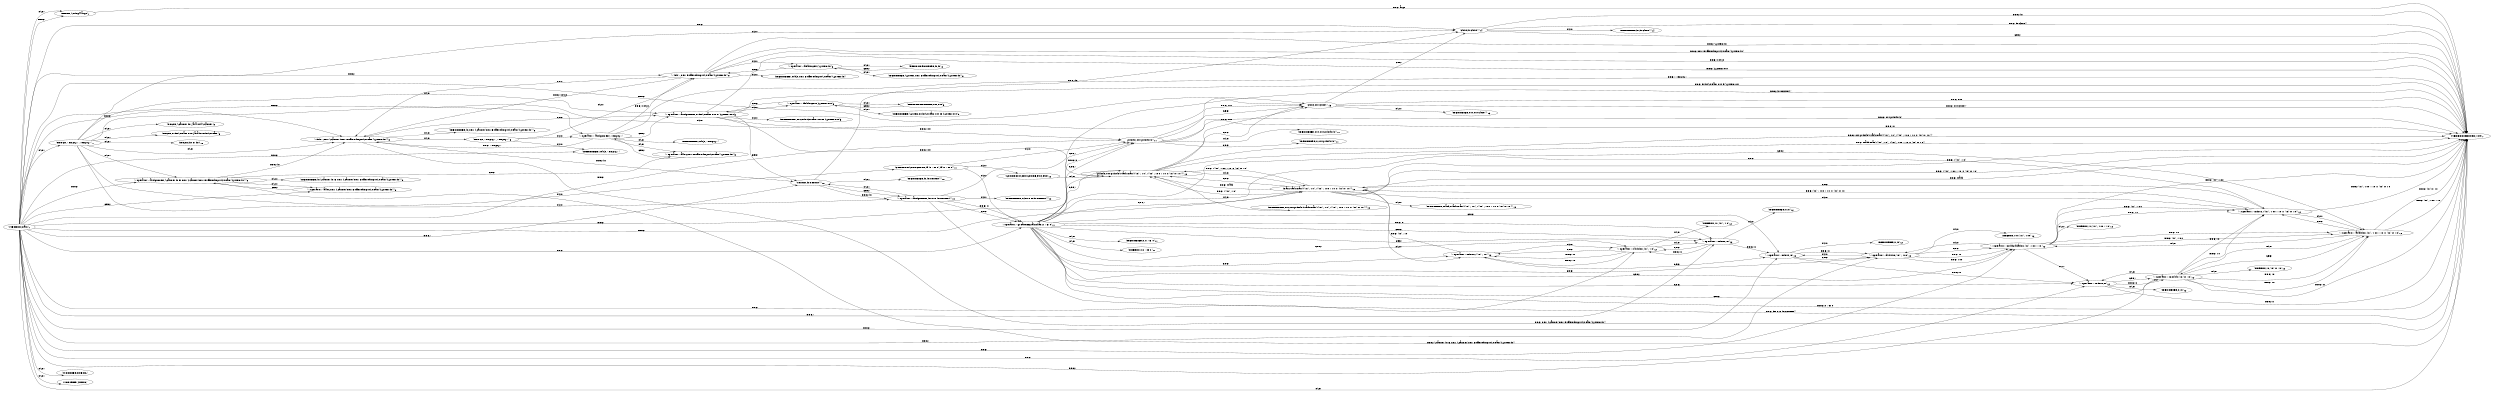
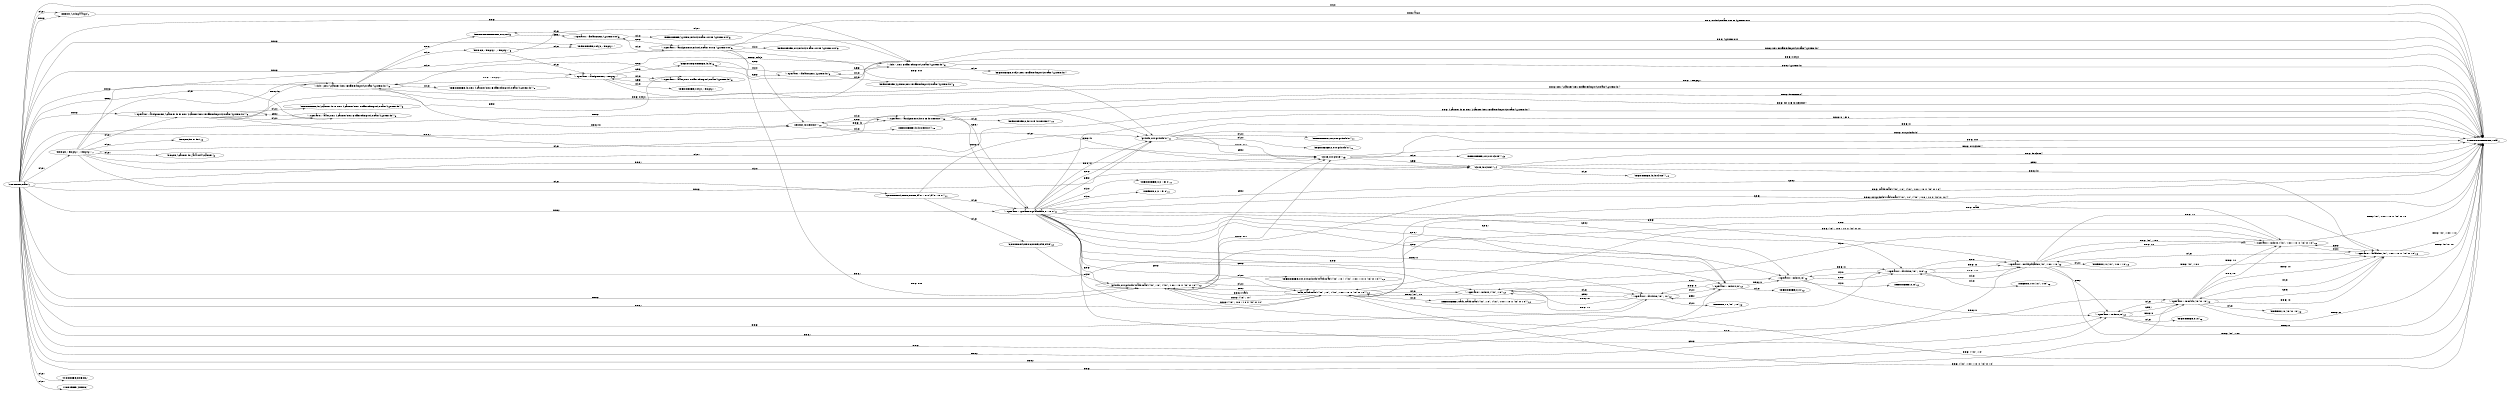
edge "(<init>,new Scanner(new BufferedInputStream(System.in)))" -> "(<operator>.assignment,PrintStream out = System.out)": now "(<init>,new Scanner(new BufferedInputStream(System.in)))" -> "(FIELD_IDENTIFIER,out,out)"
edge "(<operator>.assignment,<empty>)" -> "(<operator>.assignment,PrintStream out = System.out)": now "(<operator>.assignment,<empty>)" -> "(FIELD_IDENTIFIER,in,in)"
node "(LOCAL,PrintStream out: java.io.PrintStream)": removed
edge "(println,out.println(n))" -> "(IDENTIFIER,n,out.println(n))": label "CDG: " -> "AST: "
